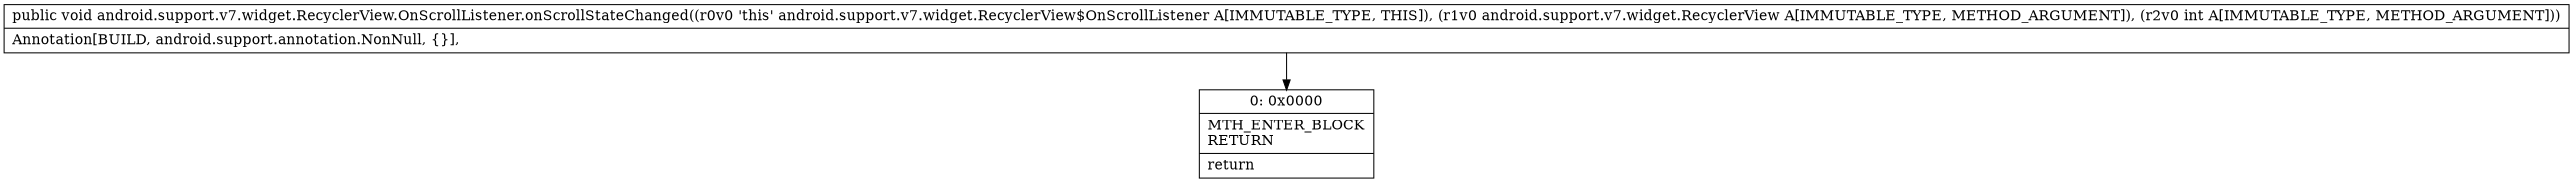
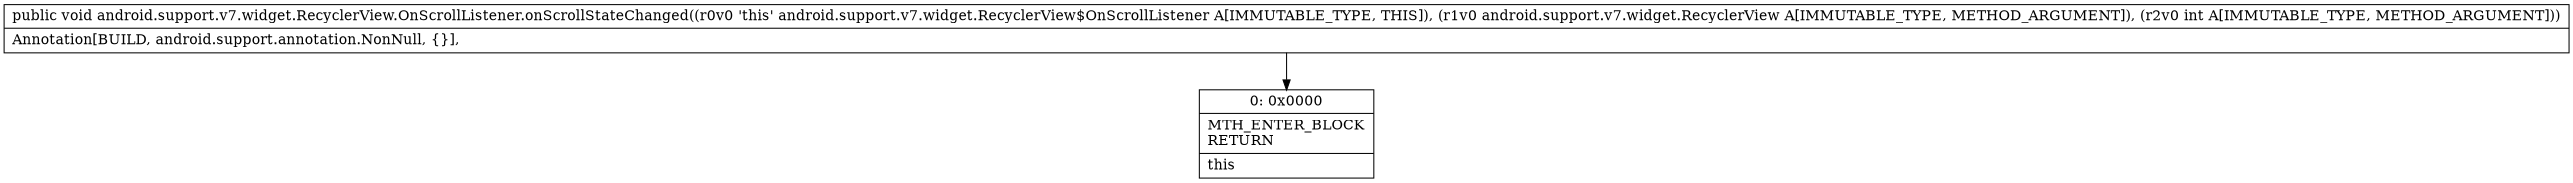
node "0: 0x0000": text "return" -> "this"
